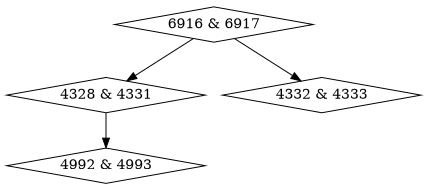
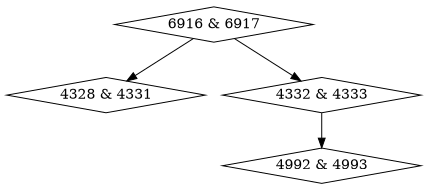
edge "4328 & 4331" -> "4992 & 4993": now "4332 & 4333" -> "4992 & 4993"
